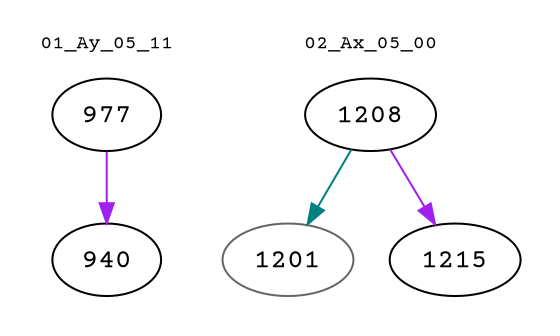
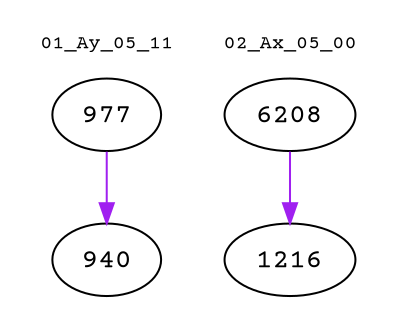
node "1208": label "1208" -> "6208"
node "1201": removed
node "1215": label "1215" -> "1216"
